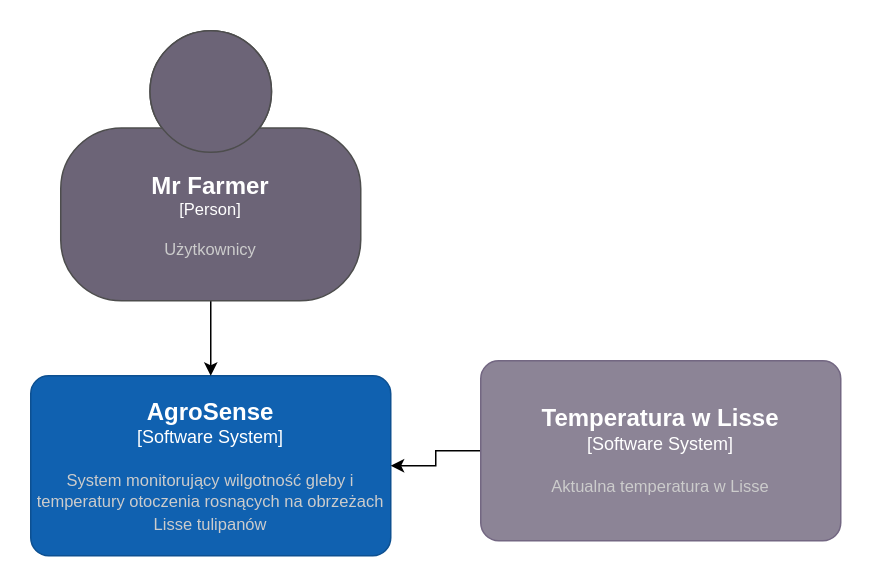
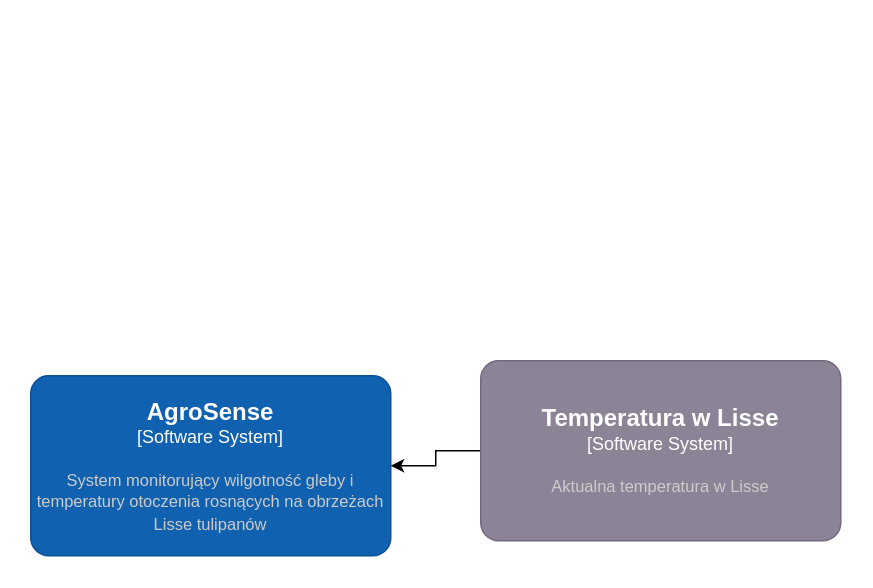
node "Mr Farmer [Person] Użytkownicy": removed
edge "Mr Farmer [Person] Użytkownicy" -> "AgroSense [Software System] System monitorujący wilgotność gleby i temperatury otoczenia rosnących na obrzeżach Lisse tulipanów": removed
